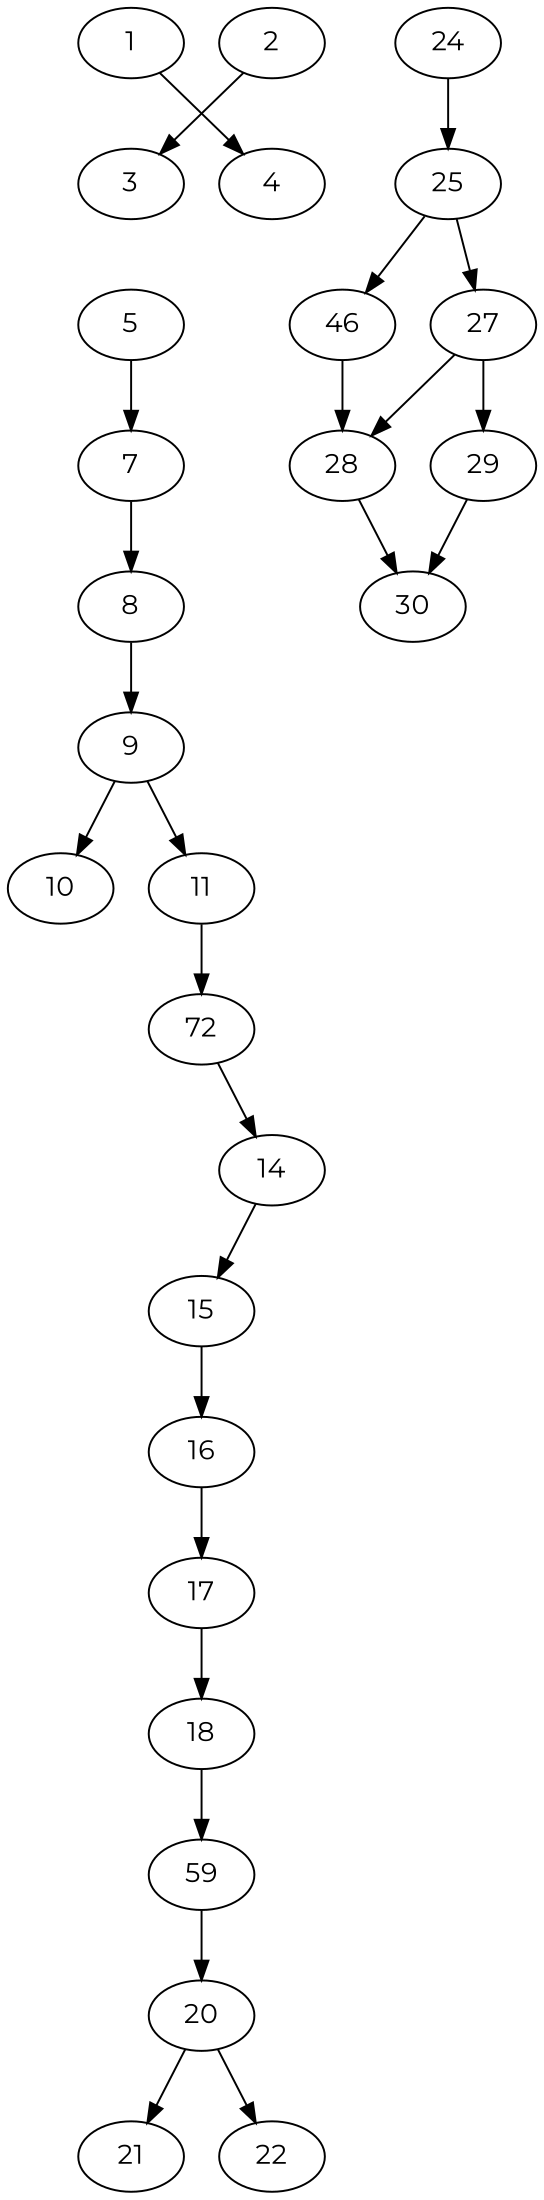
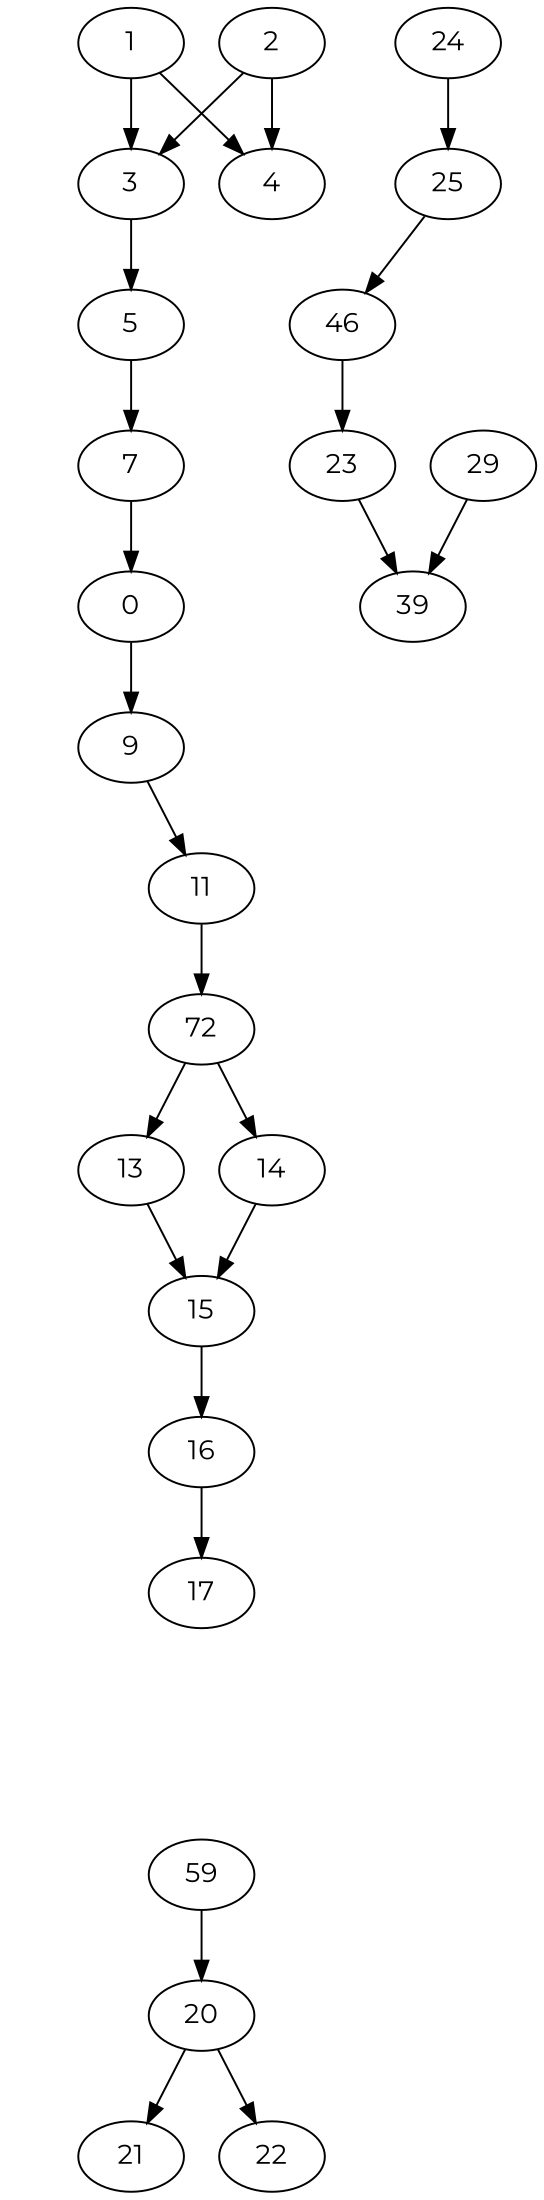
edge "1" -> "3": added
edge "2" -> "4": added
edge "3" -> "5": added
node "27": removed
node "28": label "28" -> "23"
node "8": label "8" -> "0"
node "30": label "30" -> "39"
node "10": removed
node "13": added
node "18": removed
